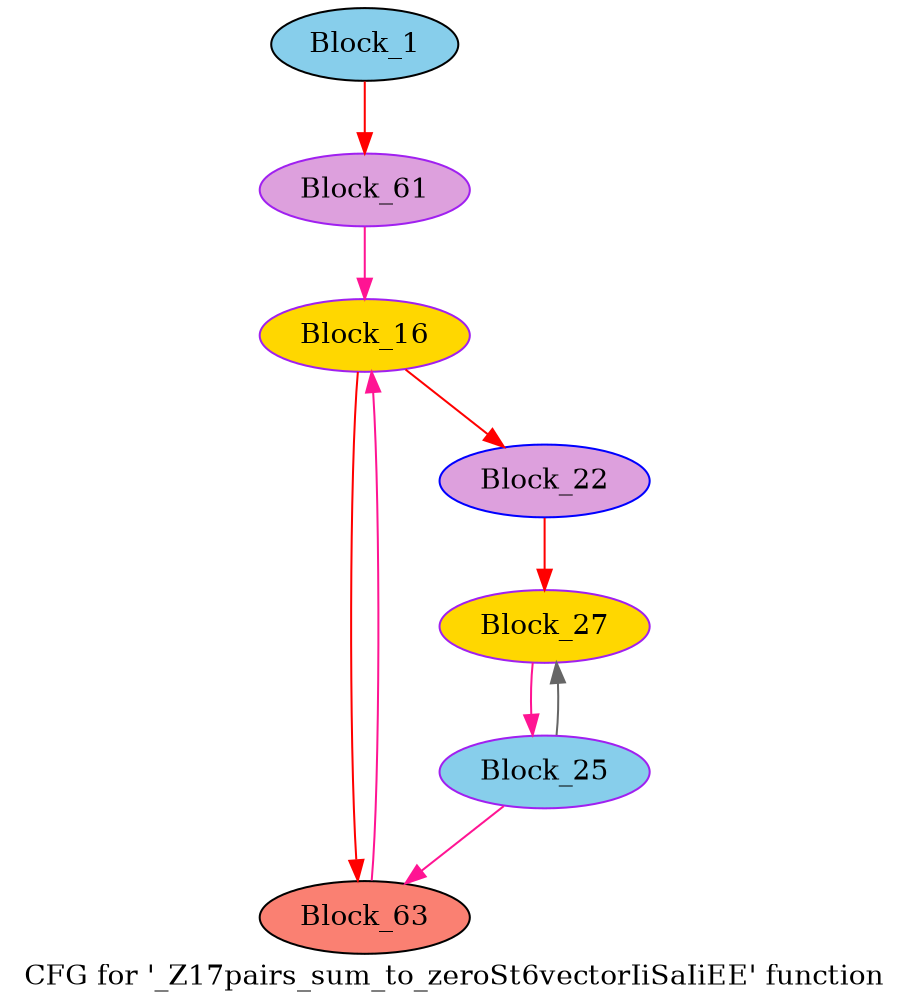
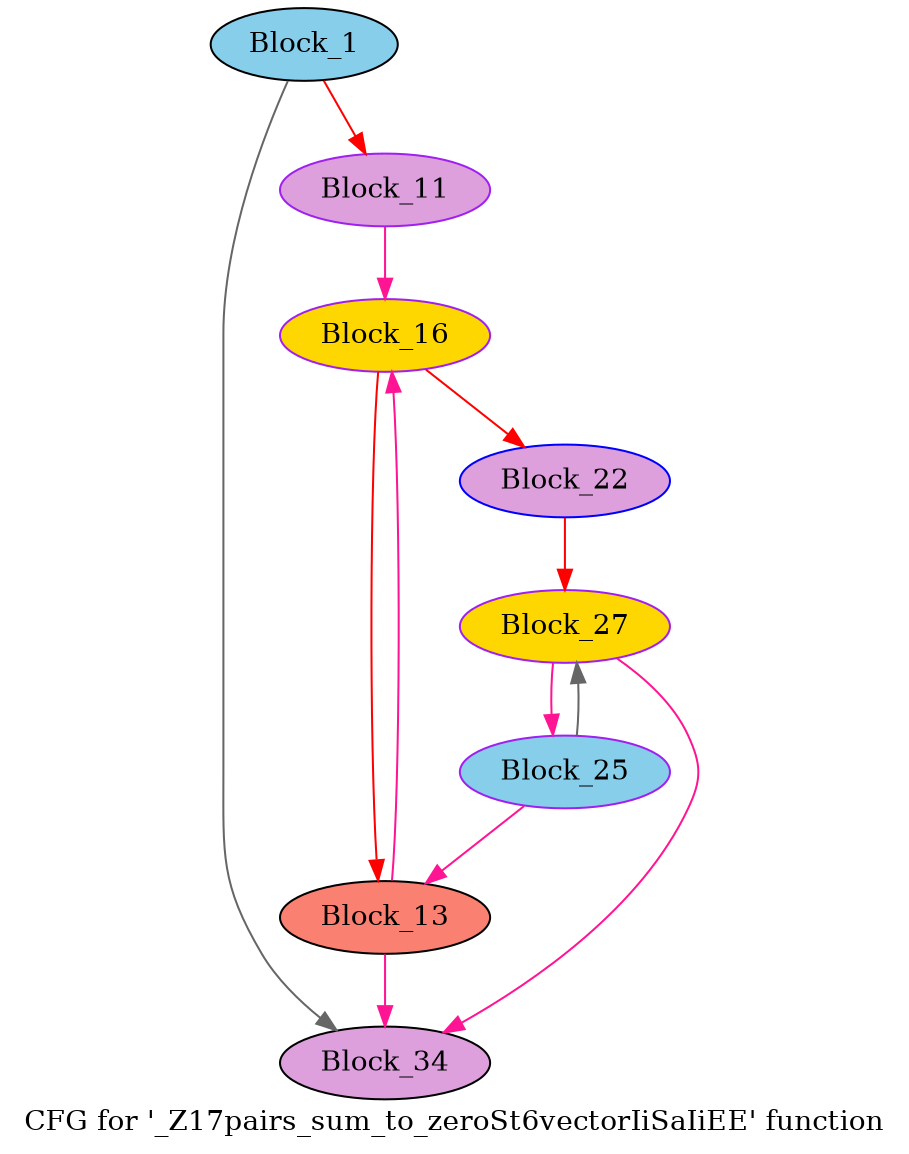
node "Block_61": label "Block_61" -> "Block_11"
node "Block_63": label "Block_63" -> "Block_13"
node "Block_34": added
